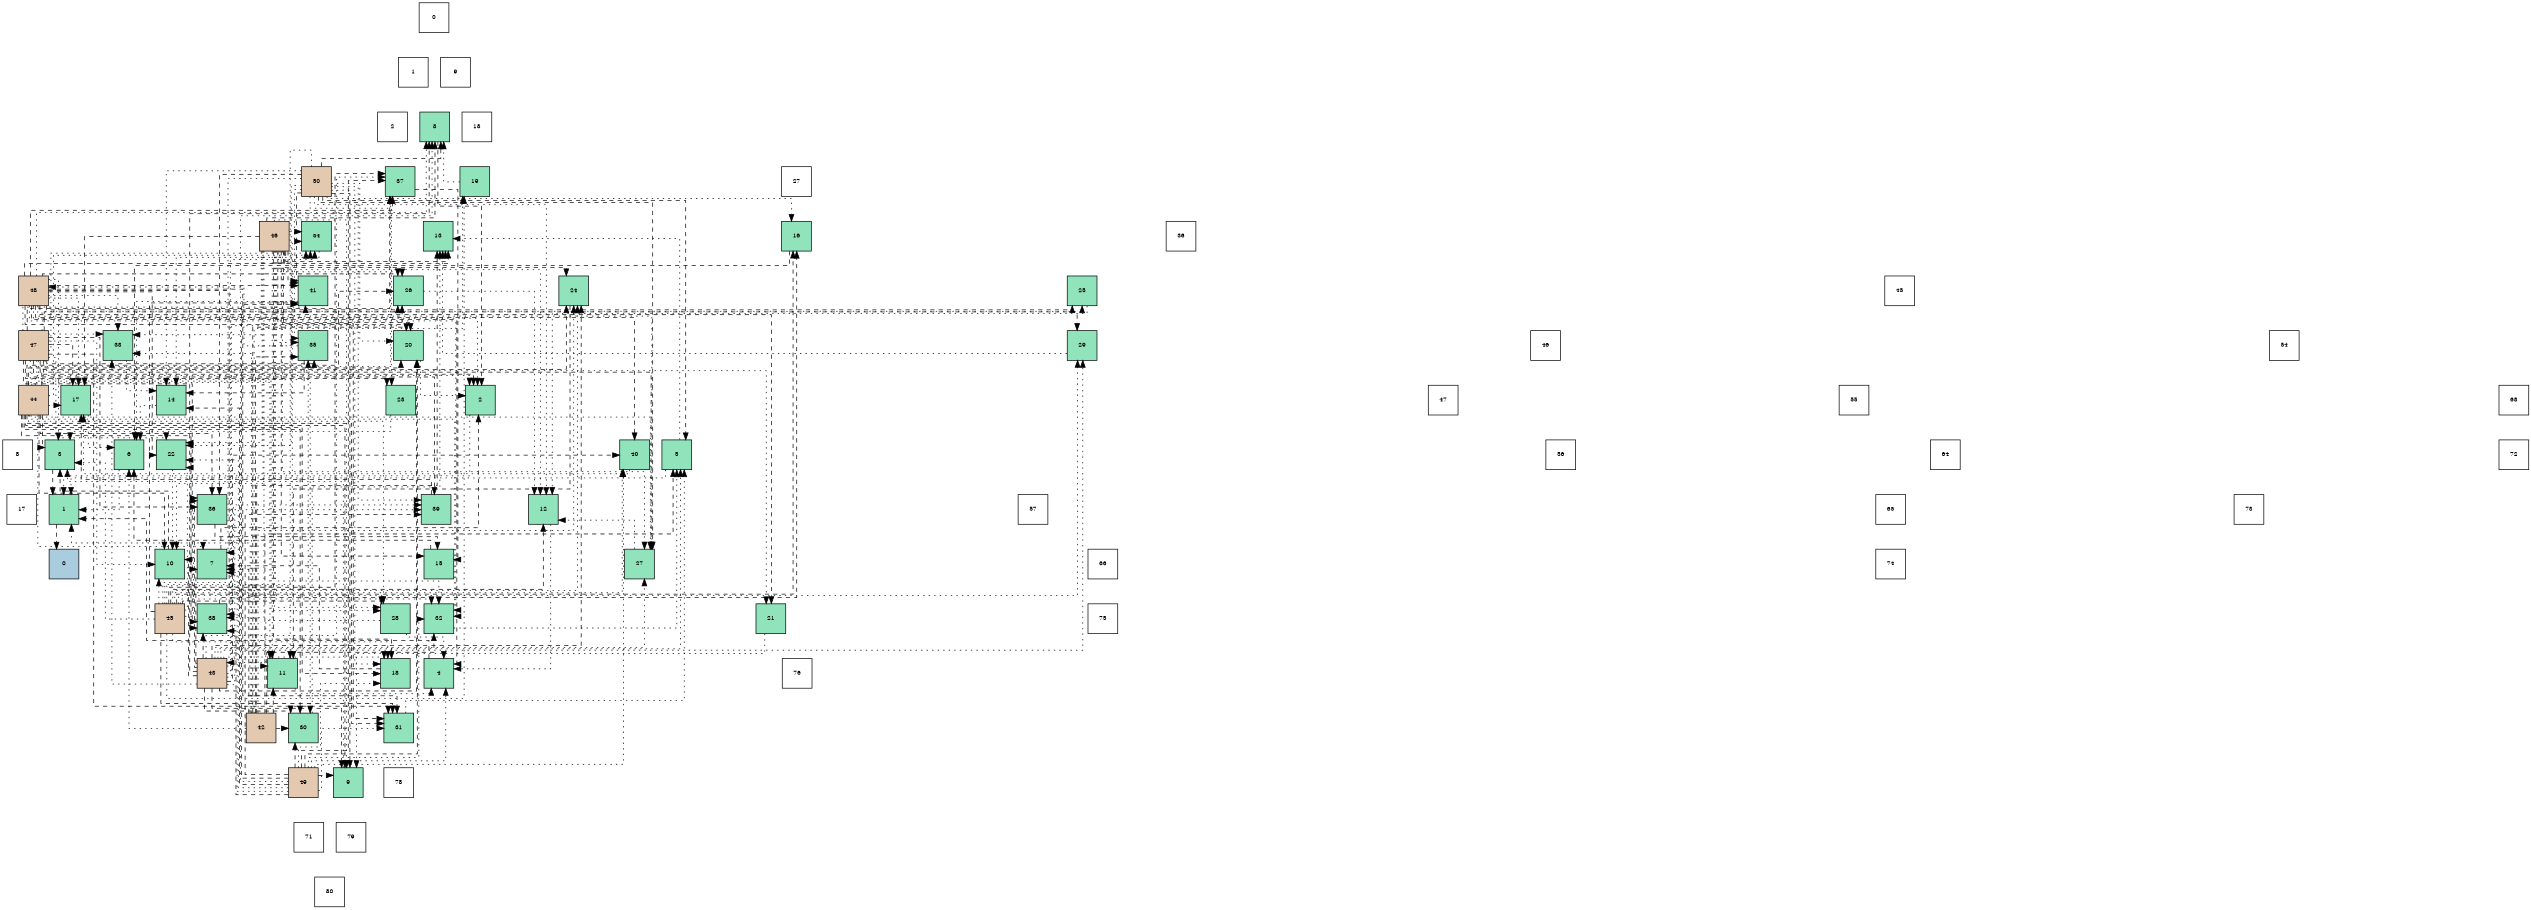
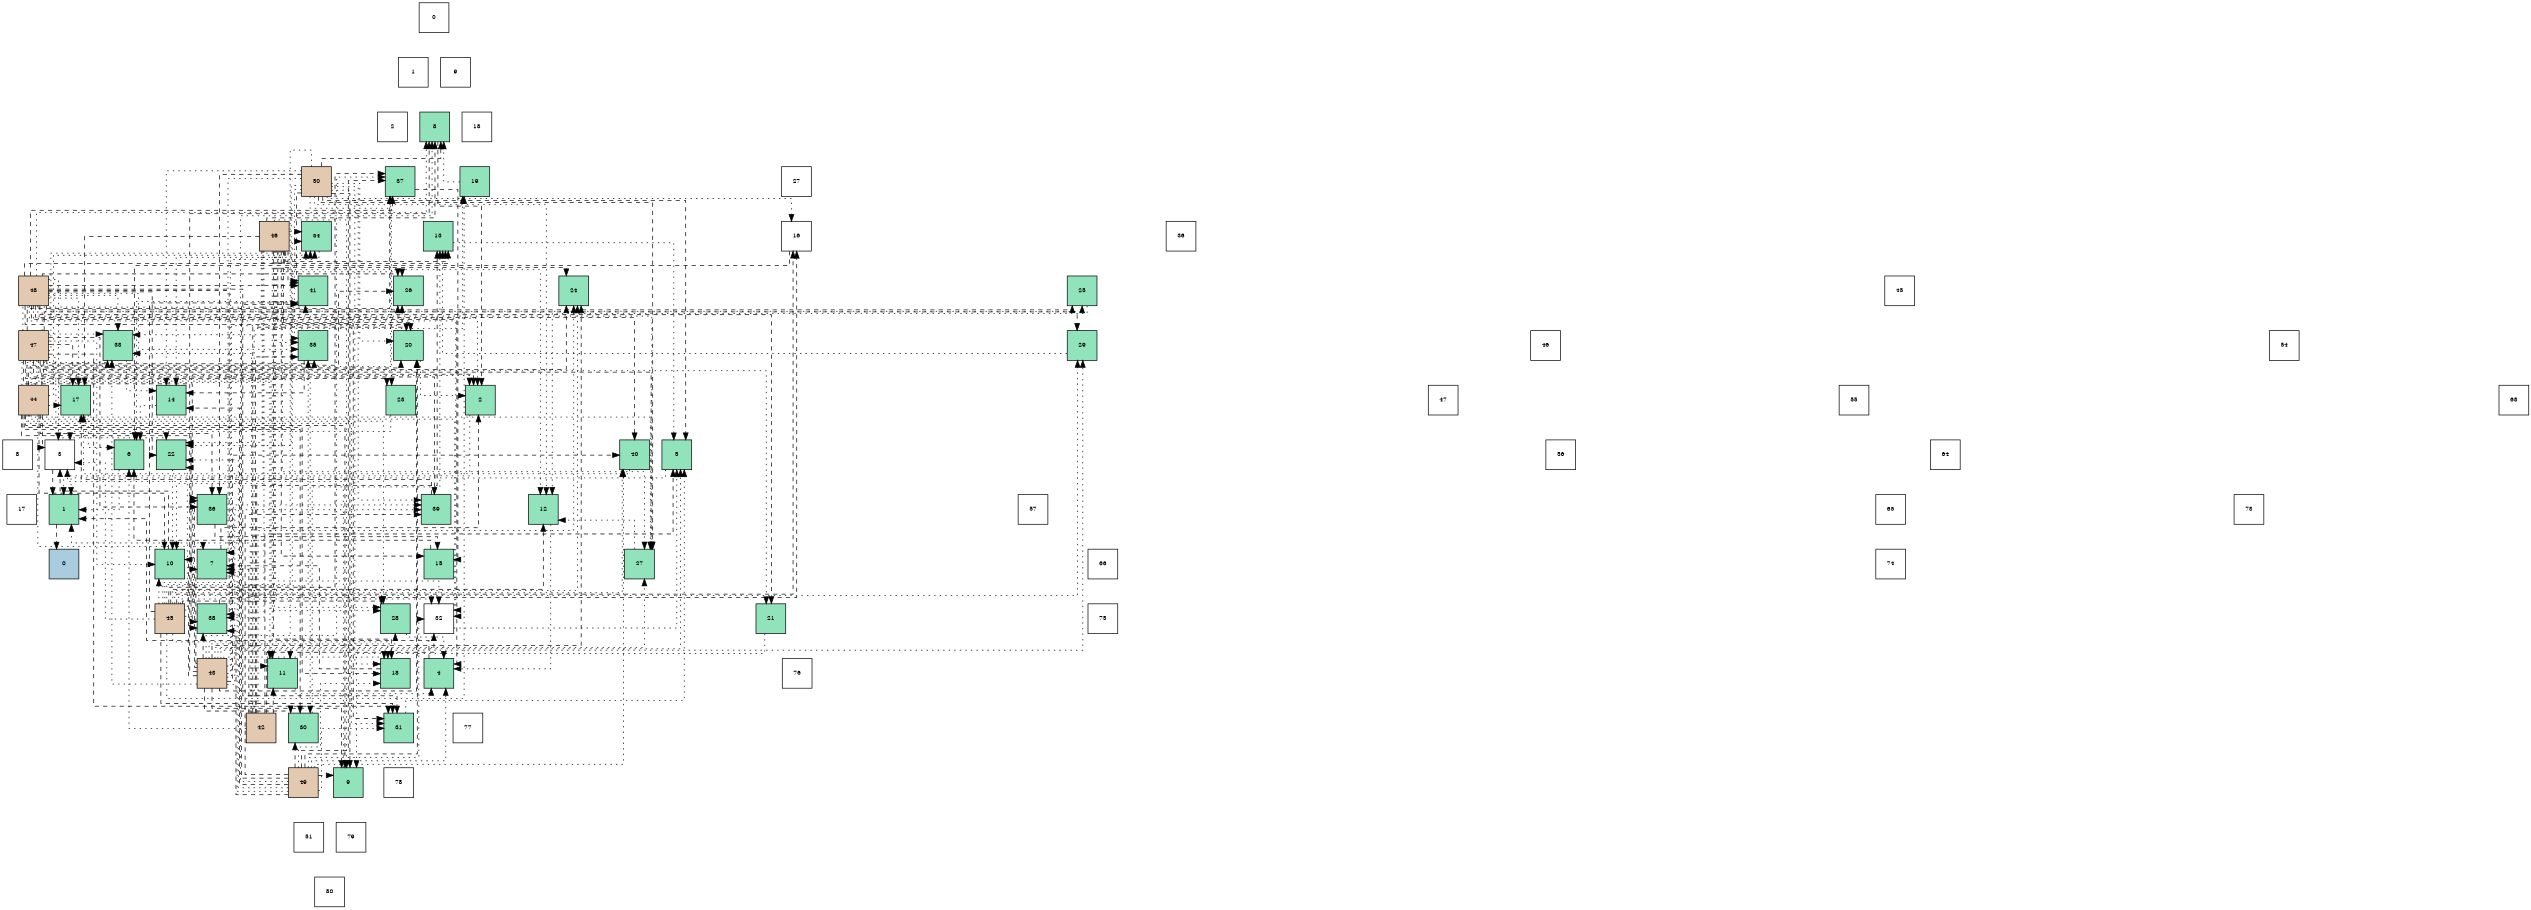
node "16": fillcolor #91e3bb -> #ffffff
edge "5" -> "13": reversed
edge "35" -> "48": reversed
edge "26" -> "12": removed
edge "44" -> "33": added
edge "44" -> "31": style dashed -> dotted
node "3": fillcolor #91e3bb -> #ffffff
node "72": removed
edge "24" -> "11": removed
node "32": fillcolor #91e3bb -> #ffffff
edge "28" -> "43": reversed
edge "42" -> "30": removed
node "77": added
node "71": label "71" -> "51"
